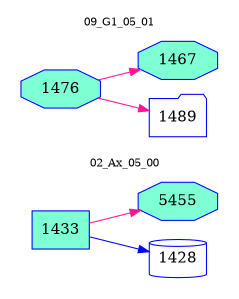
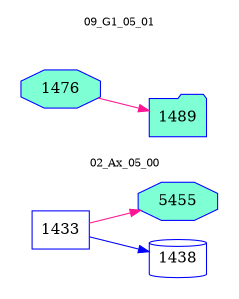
node "1467": removed
node "1489": fillcolor white -> aquamarine
node "1433": fillcolor aquamarine -> white
node "1428": label "1428" -> "1438"
